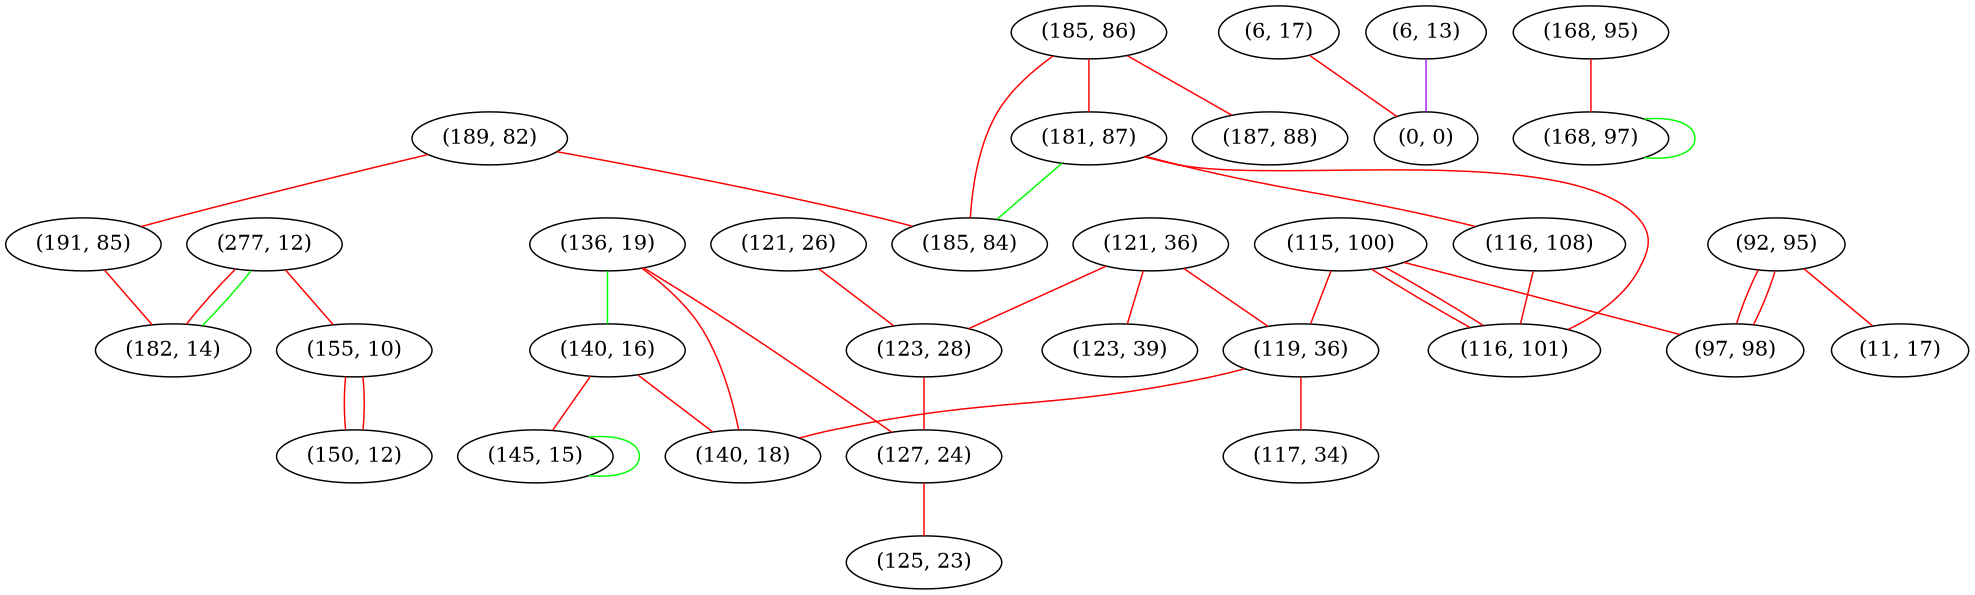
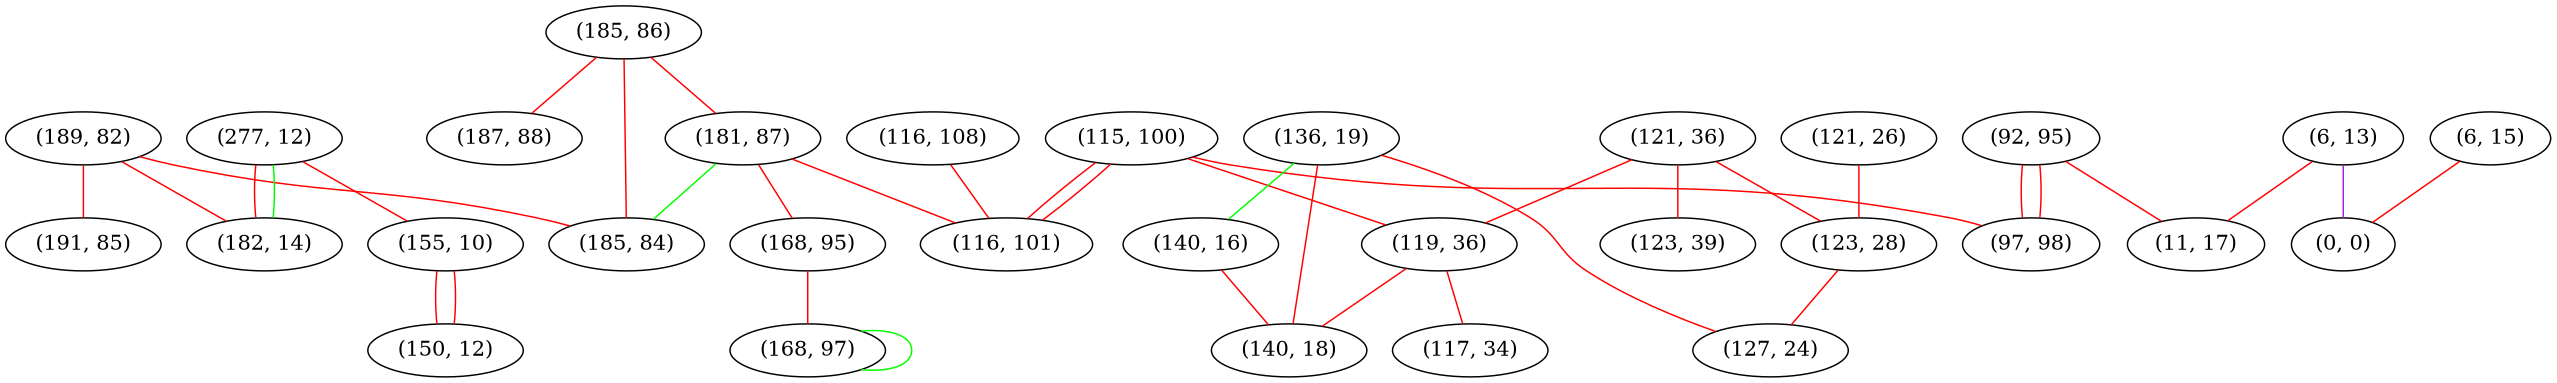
node "(6, 17)": label "(6, 17)" -> "(6, 15)"
edge "(6, 13)" -- "(11, 17)": added
edge "(181, 87)" -- "(116, 108)": now "(181, 87)" -- "(168, 95)"
edge "(191, 85)" -- "(182, 14)": now "(189, 82)" -- "(182, 14)"
node "(145, 15)": removed
node "(125, 23)": removed
